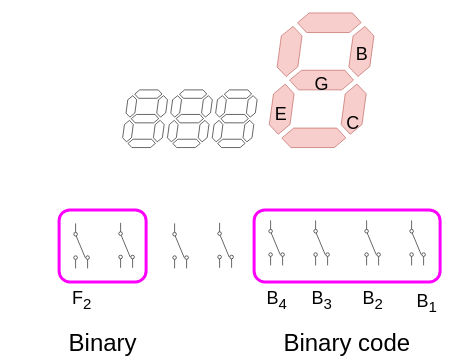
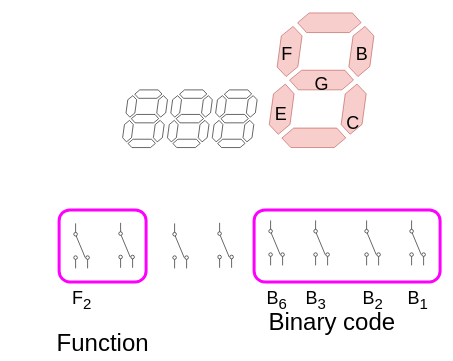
node "F": added
node "B4": label "B4" -> "B6"
node "B3": moved (322, 300) -> (316, 300)
node "B1": moved (427, 303) -> (418, 300)
node "Binary": label "Binary" -> "Function"
node "Binary code": moved (347, 342) -> (332, 321)
